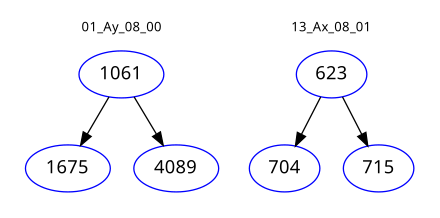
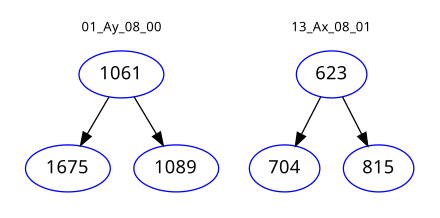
node "4089": label "4089" -> "1089"
node "715": label "715" -> "815"
